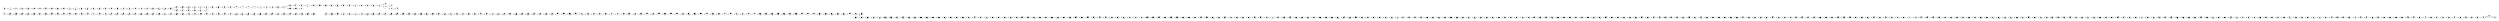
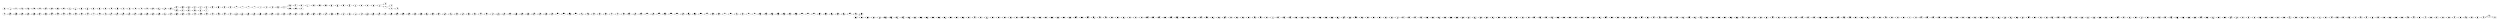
node "451": added
